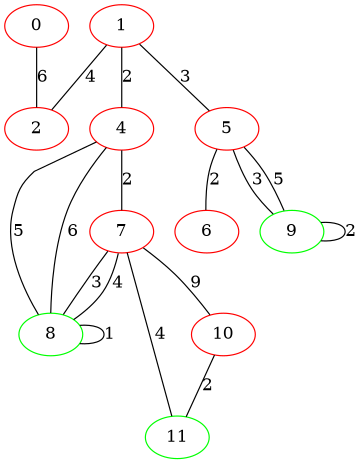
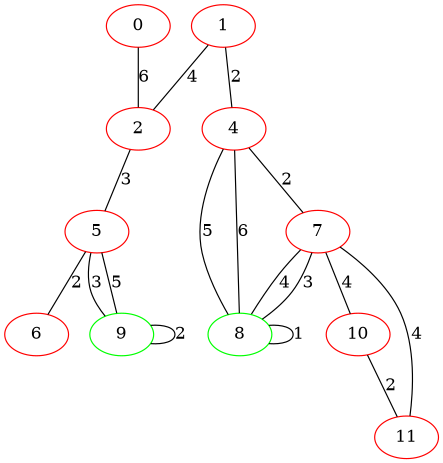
edge "1" -- "5": now "2" -- "5"
edge "7" -- "10": label "9" -> "4"
node "11": color green -> red
